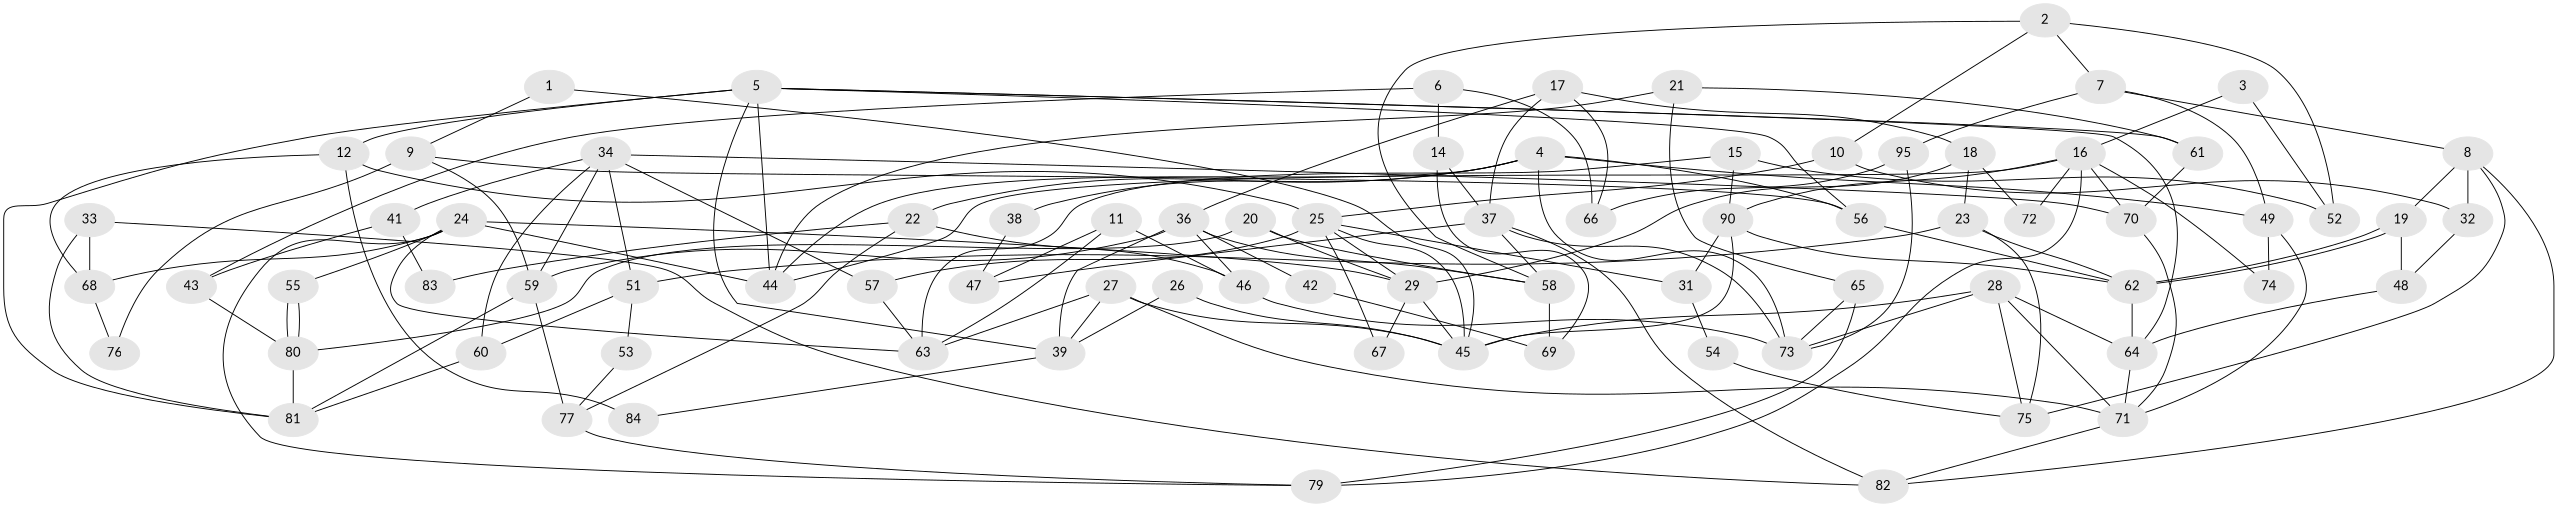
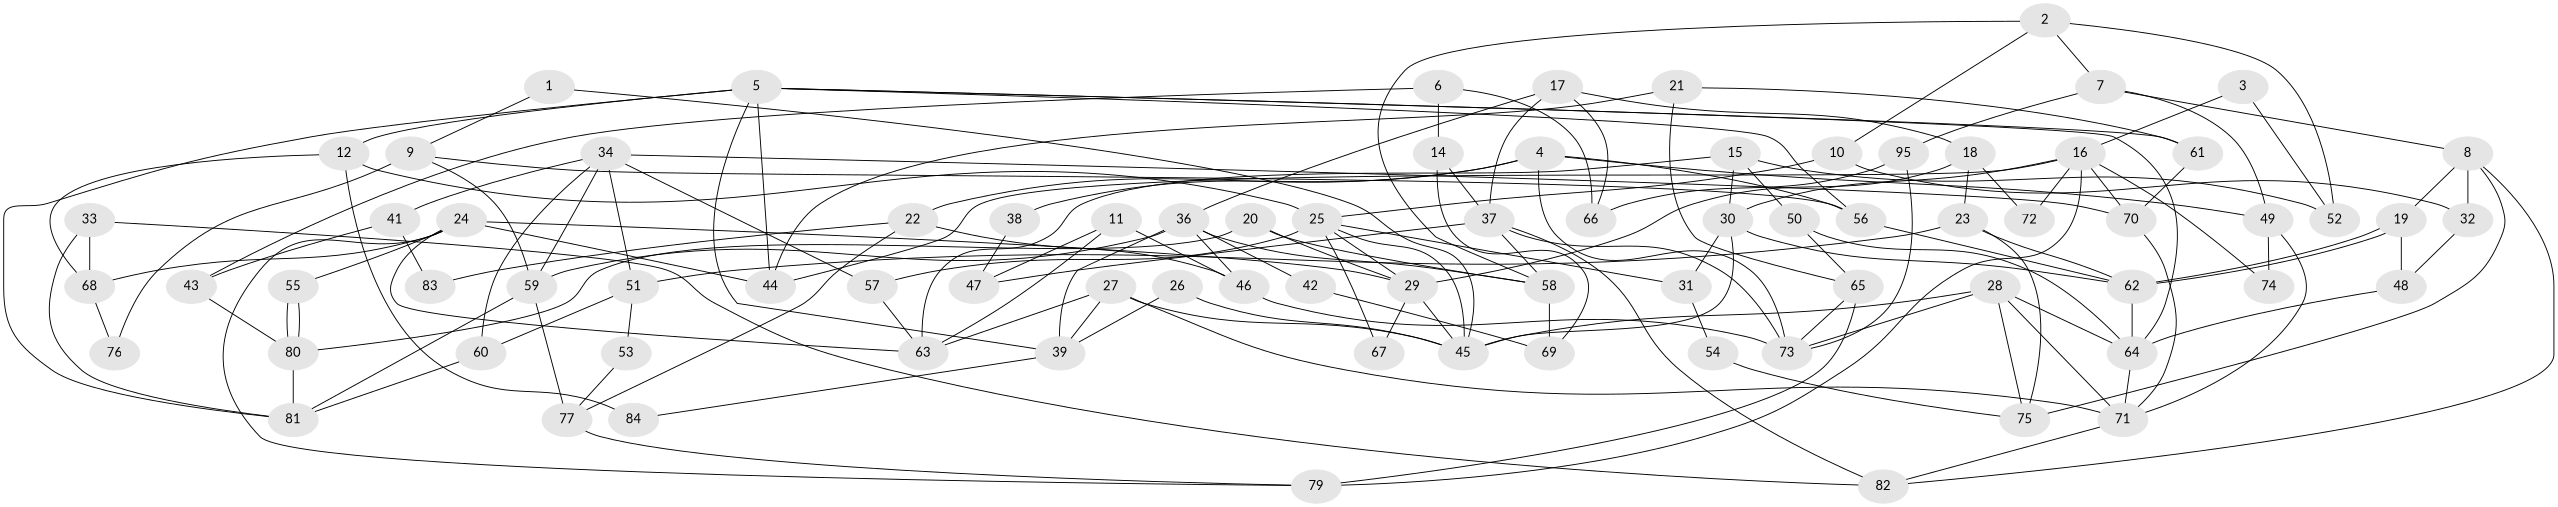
edge "4" -- "44": removed
node "90": label "90" -> "30"
node "50": added
